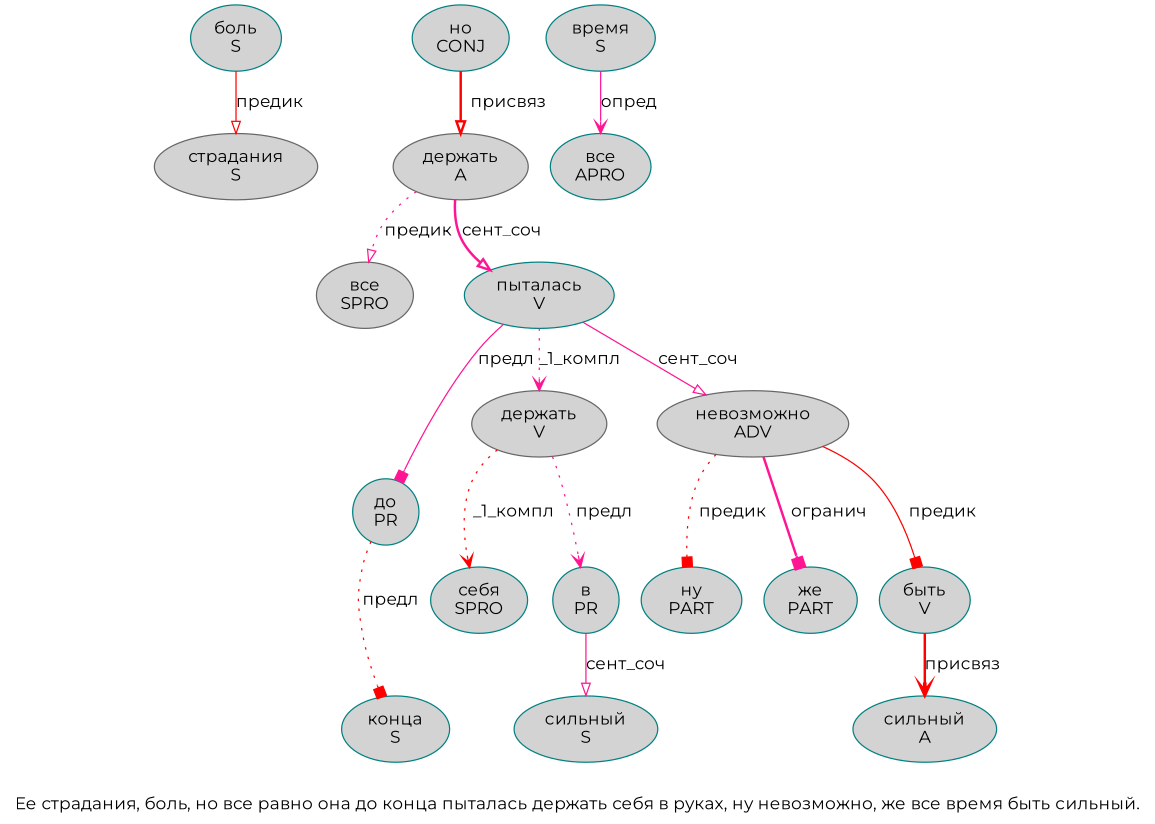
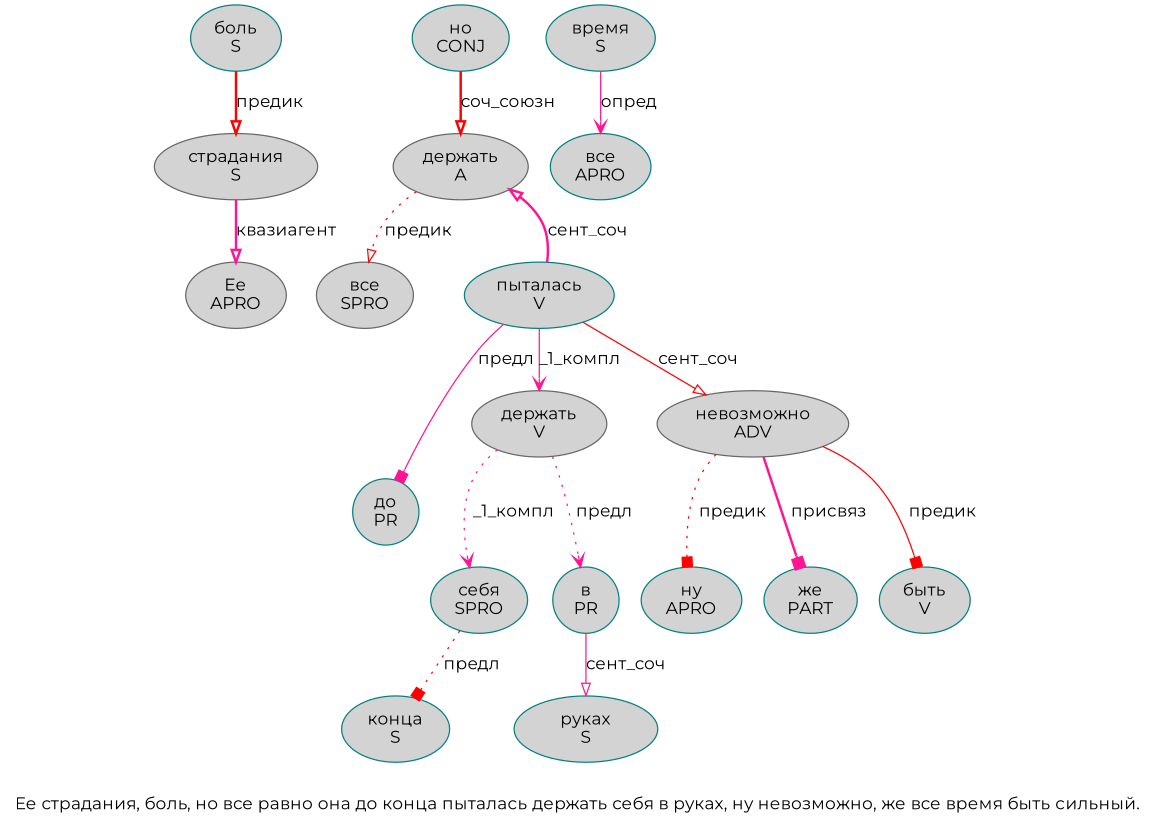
edge "боль S" -> "страдания S": style solid -> bold
edge "но CONJ" -> "держать A": label "присвяз" -> "соч_союзн"
edge "держать A" -> "все SPRO": color deeppink -> red
edge "держать A" -> "пыталась V": reversed
node "Ее APRO": added
edge "пыталась V" -> "держать V": style dotted -> solid
edge "пыталась V" -> "невозможно ADV": color deeppink -> red
edge "держать V" -> "себя SPRO": color red -> deeppink
edge "невозможно ADV" -> "же PART": label "огранич" -> "присвяз"
node "ну PART": label "ну PART" -> "ну APRO"
edge "до PR" -> "конца S": now "себя SPRO" -> "конца S"
node "сильный S": label "сильный S" -> "руках S"
node "сильный A": removed
